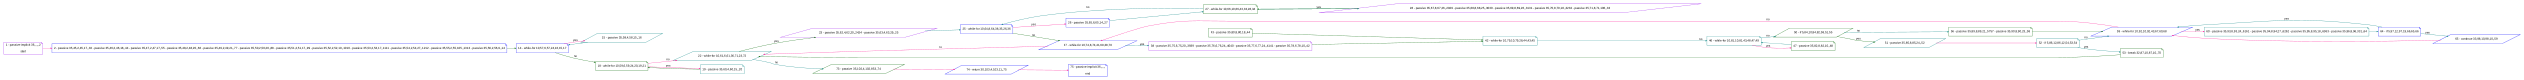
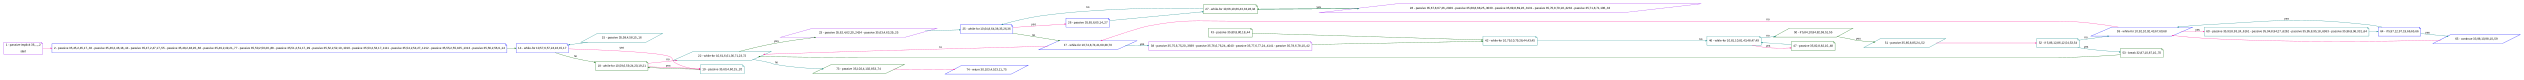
node "56 - passive 35,89,8,89,21,,5757 - passive 35,90,8,90,23,,58": removed
edge "14 - while-for 10,57,6,57,24,16,15,17" -> "15 - passive 35,58,4,58,15,,16": now "14 - while-for 10,57,6,57,24,16,15,17" -> "19 - passive 35,60,4,60,15,,20"
node "75 - passive-implicit 36,,,,,, end": removed
